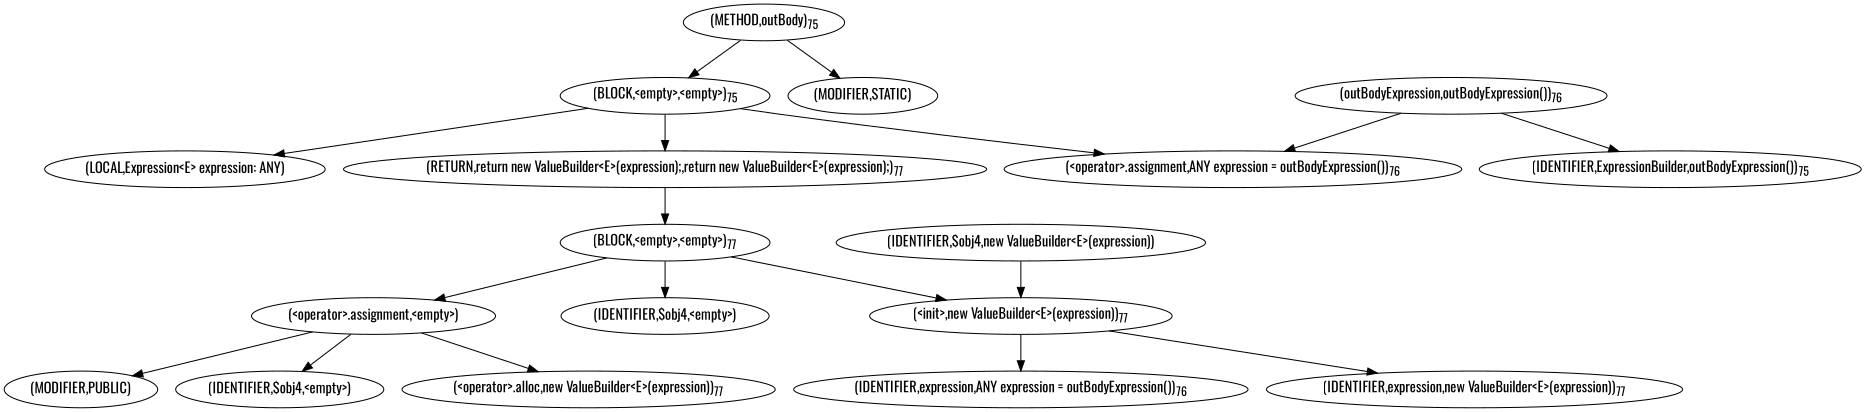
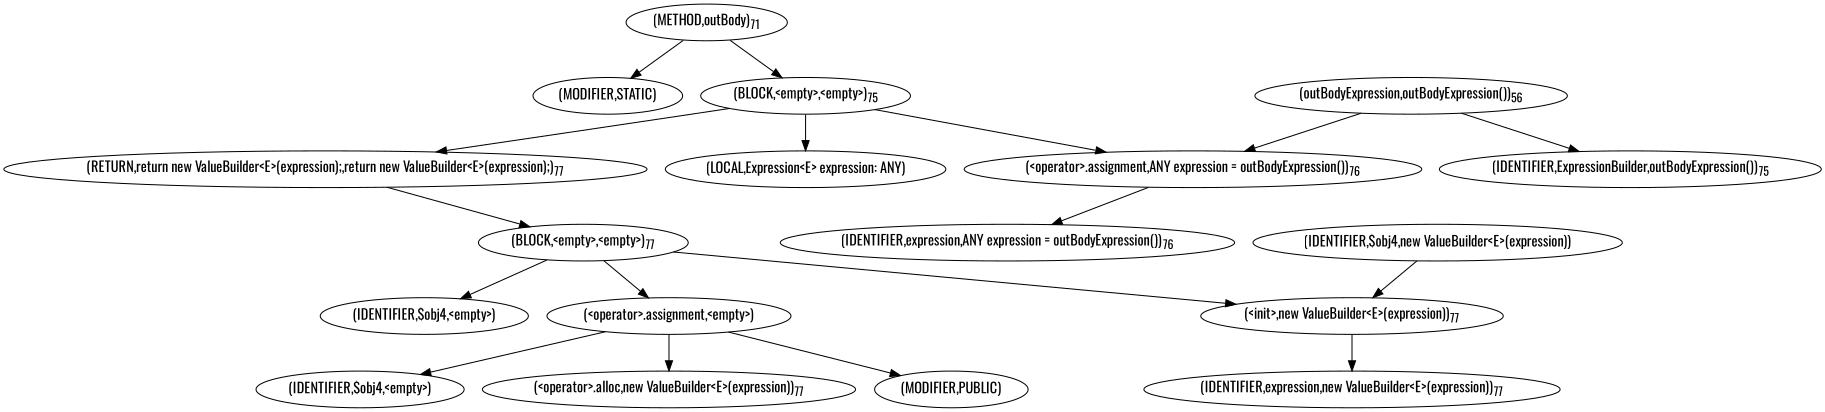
node "(METHOD,outBody)": text "75" -> "71"
node "(outBodyExpression,outBodyExpression())": text "76" -> "56"
edge "(<init>,new ValueBuilder<E>(expression))" -> "(IDENTIFIER,expression,ANY expression = outBodyExpression())": now "(<operator>.assignment,ANY expression = outBodyExpression())" -> "(IDENTIFIER,expression,ANY expression = outBodyExpression())"
